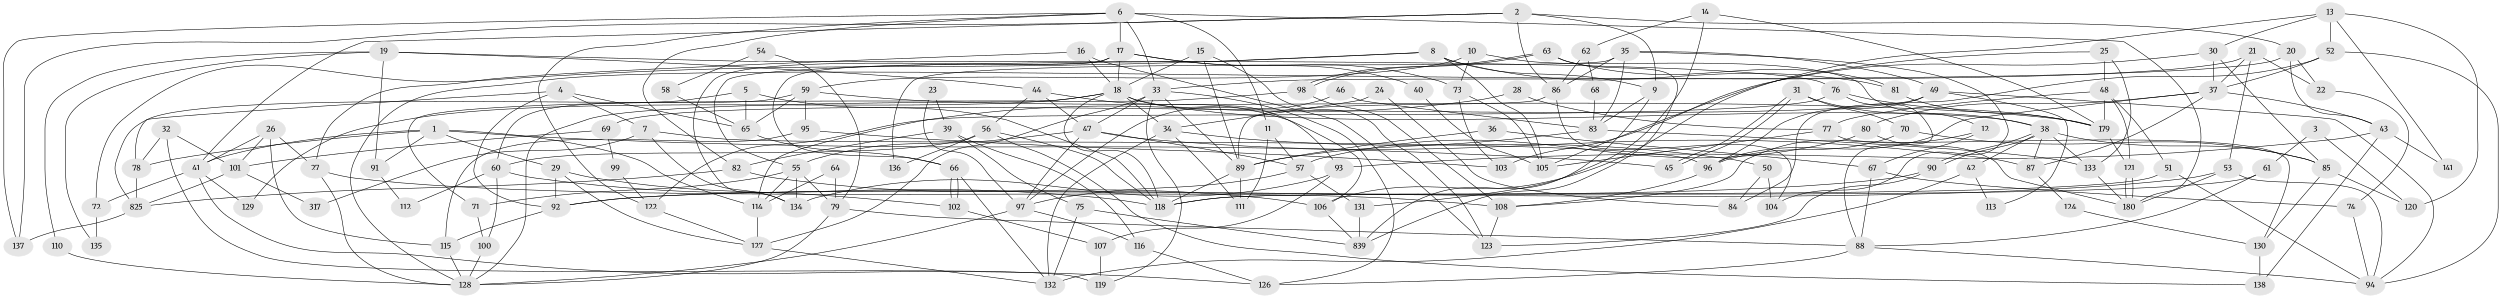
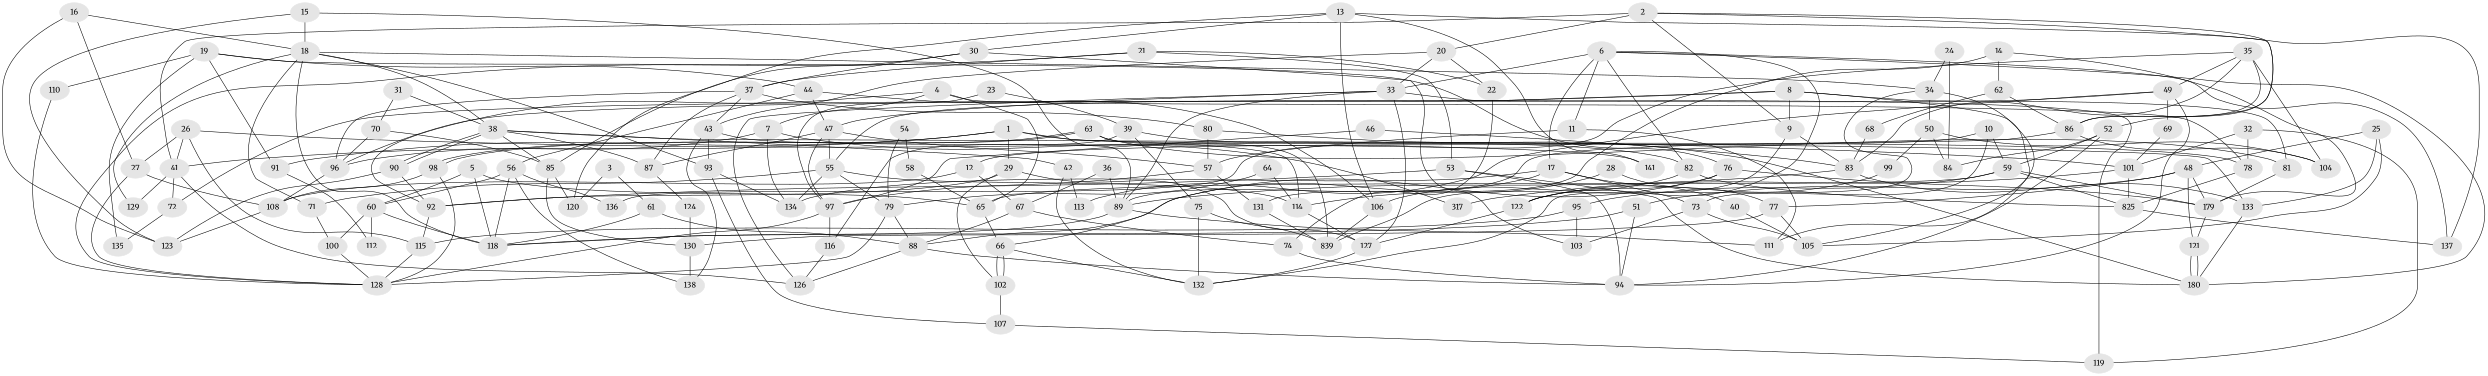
edge "17" -- "18": removed
edge "52" -- "37": now "52" -- "59"
edge "69" -- "99": now "50" -- "99"
node "45": removed
